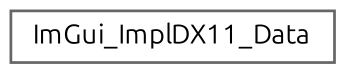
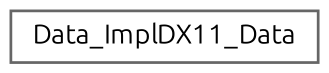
node "ImGui_ImplDX11_Data": label "ImGui_ImplDX11_Data" -> "Data_ImplDX11_Data"
